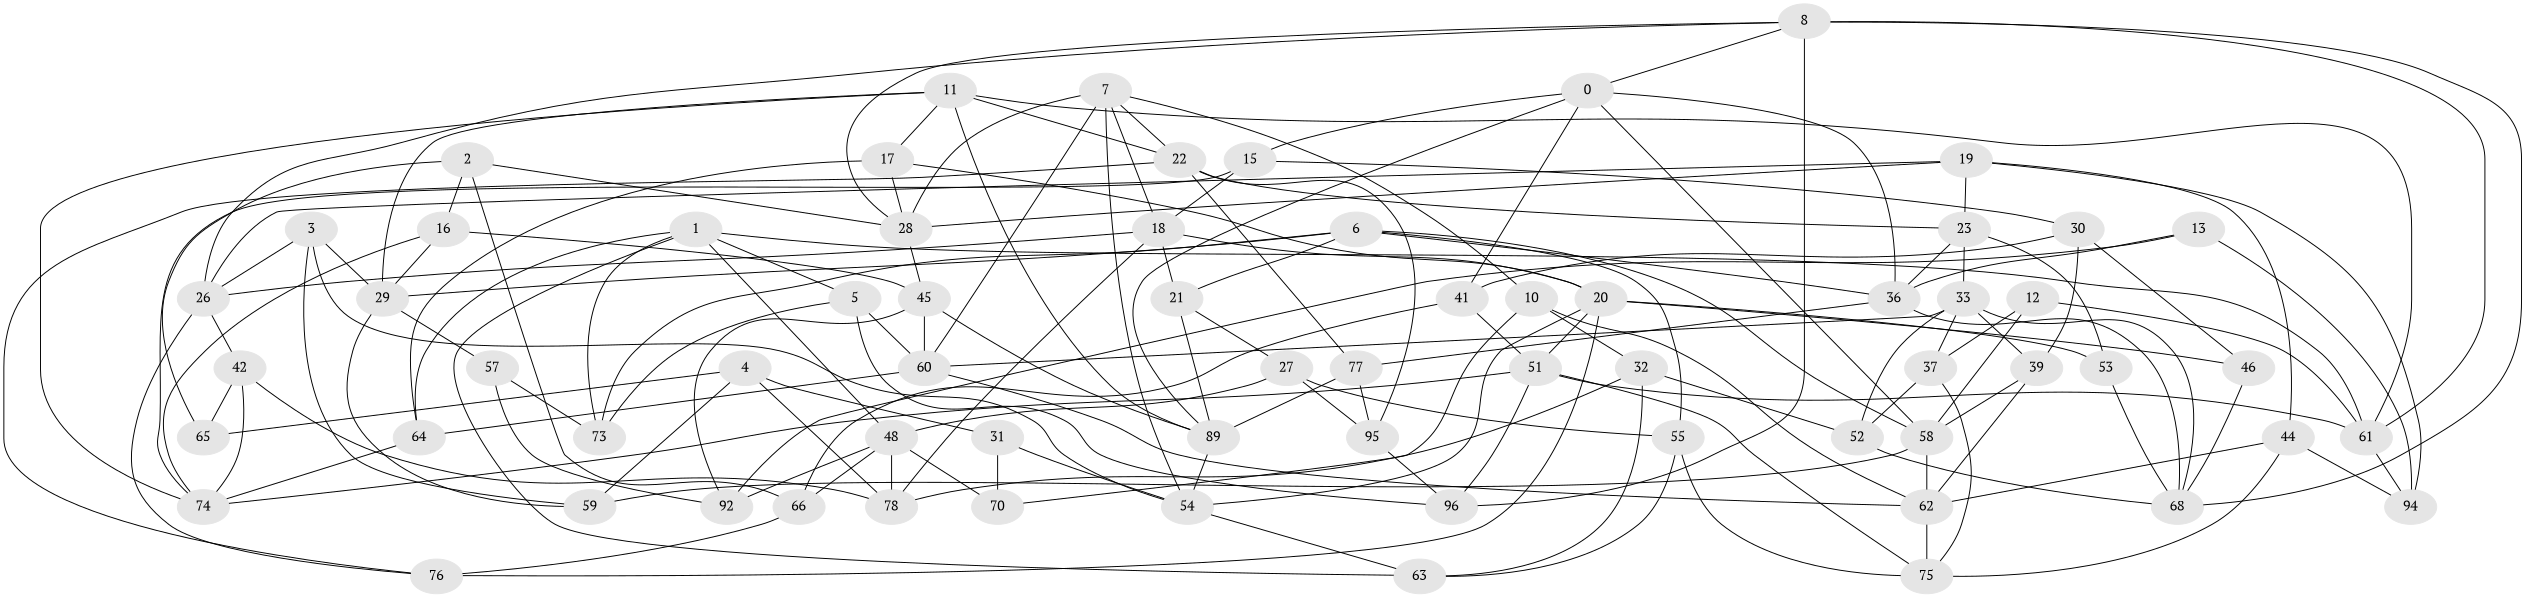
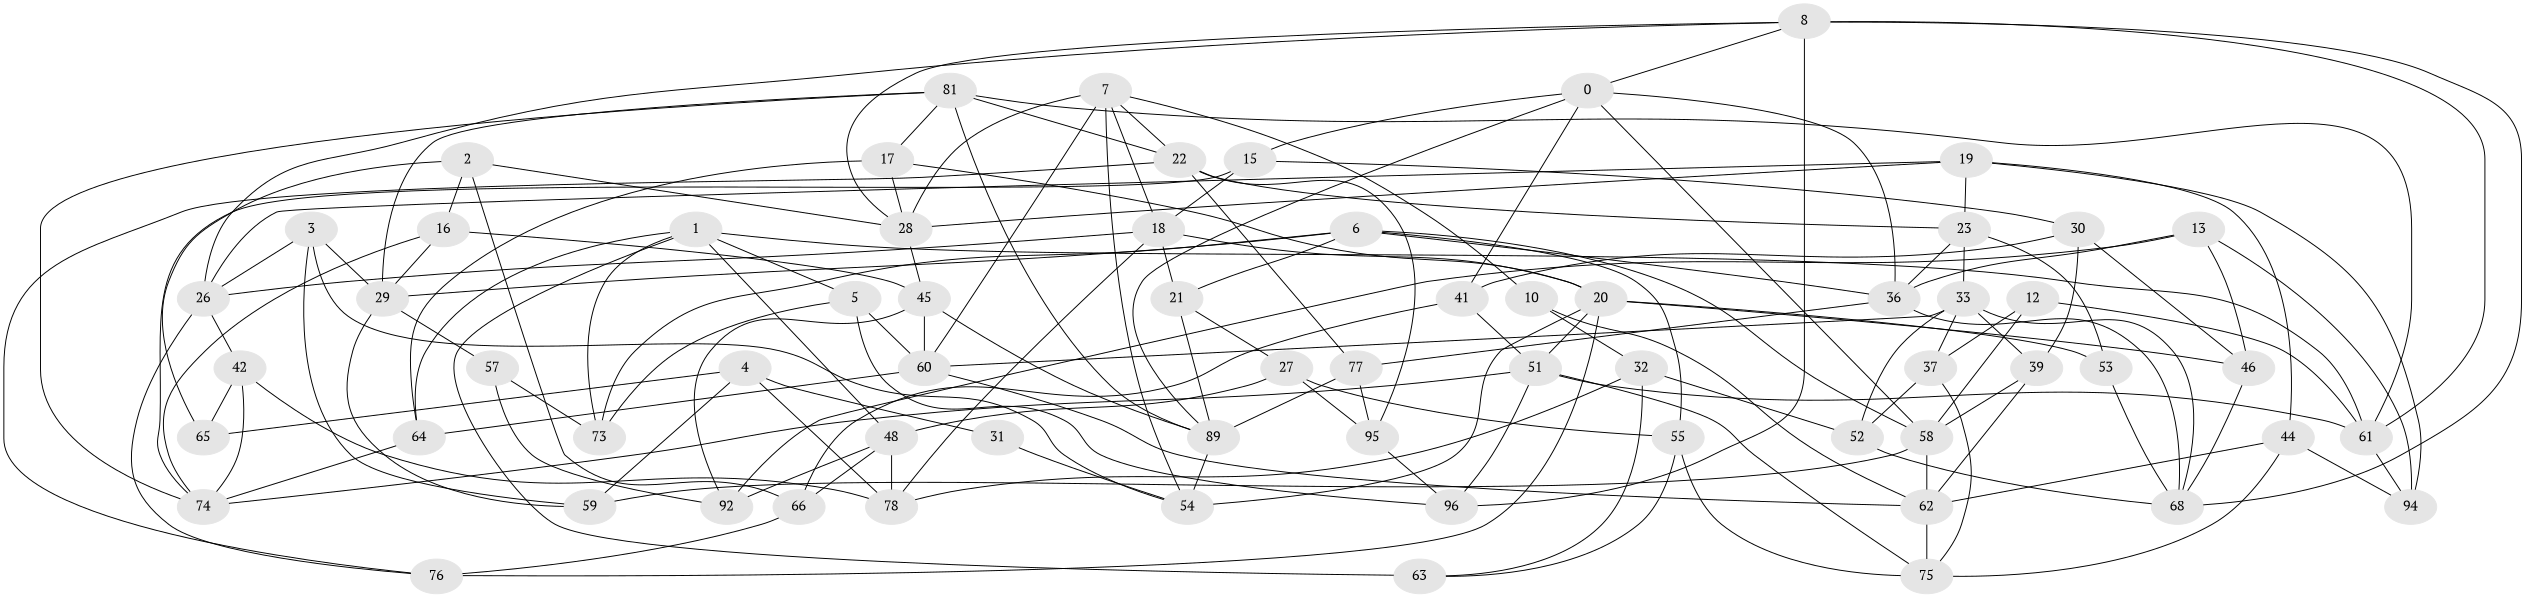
node "11": label "11" -> "81"
edge "13" -- "46": added
node "70": removed
edge "54" -- "63": removed
